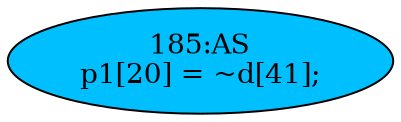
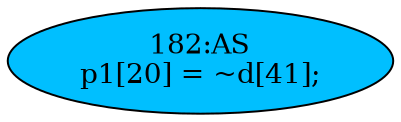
node "185:AS p1[20] = ~d[41];": label "185:AS p1[20] = ~d[41];" -> "182:AS p1[20] = ~d[41];"
